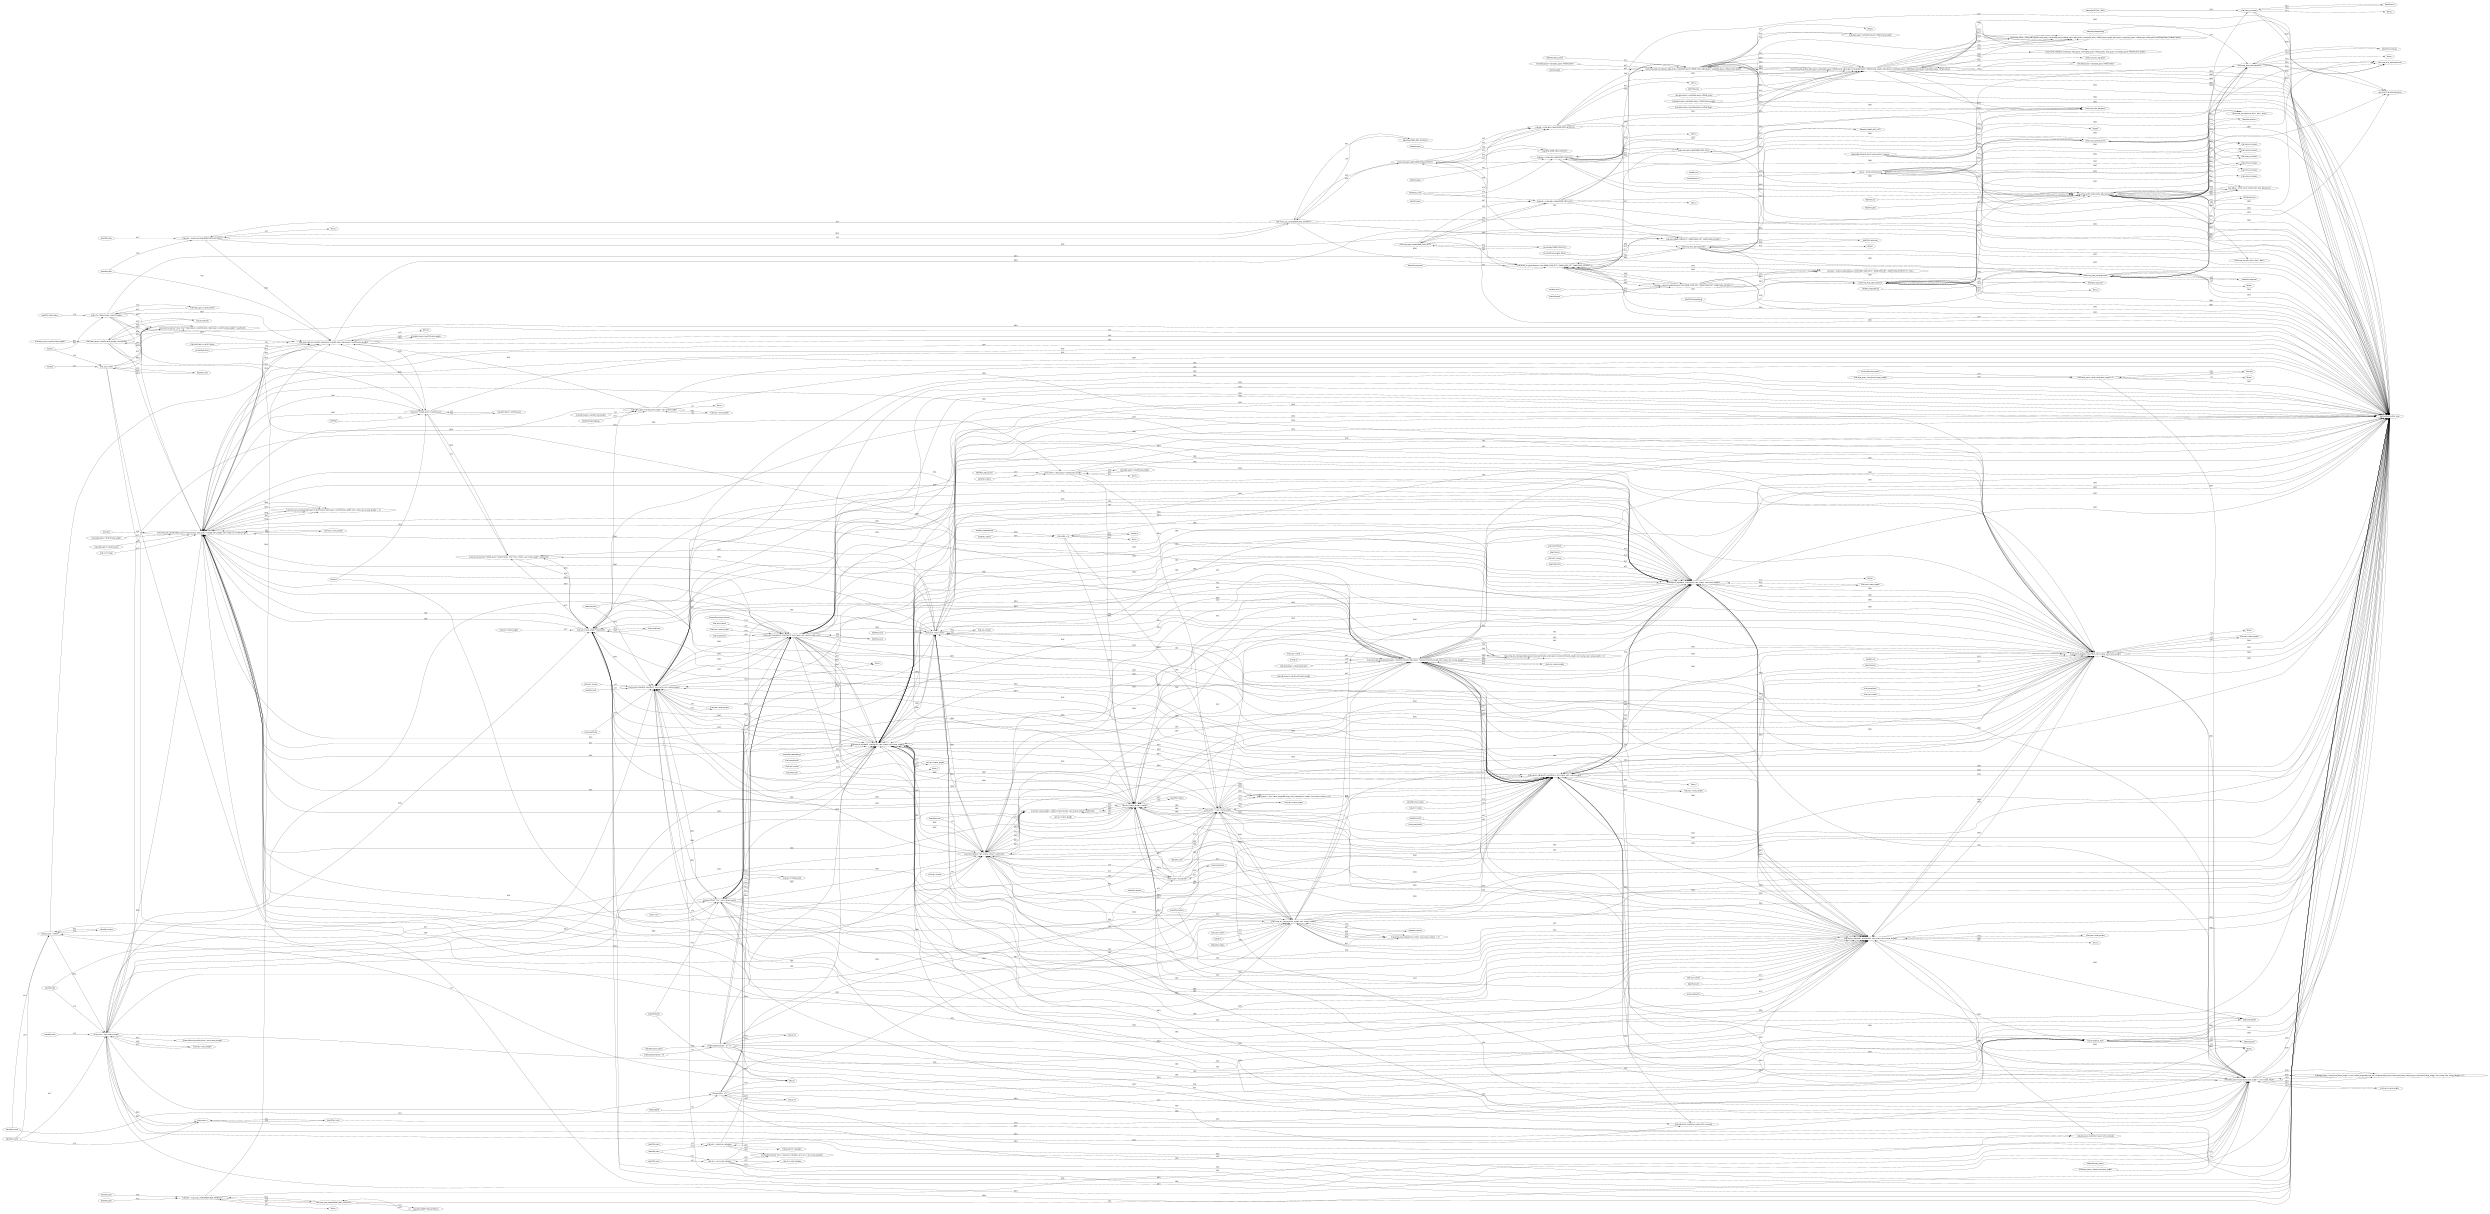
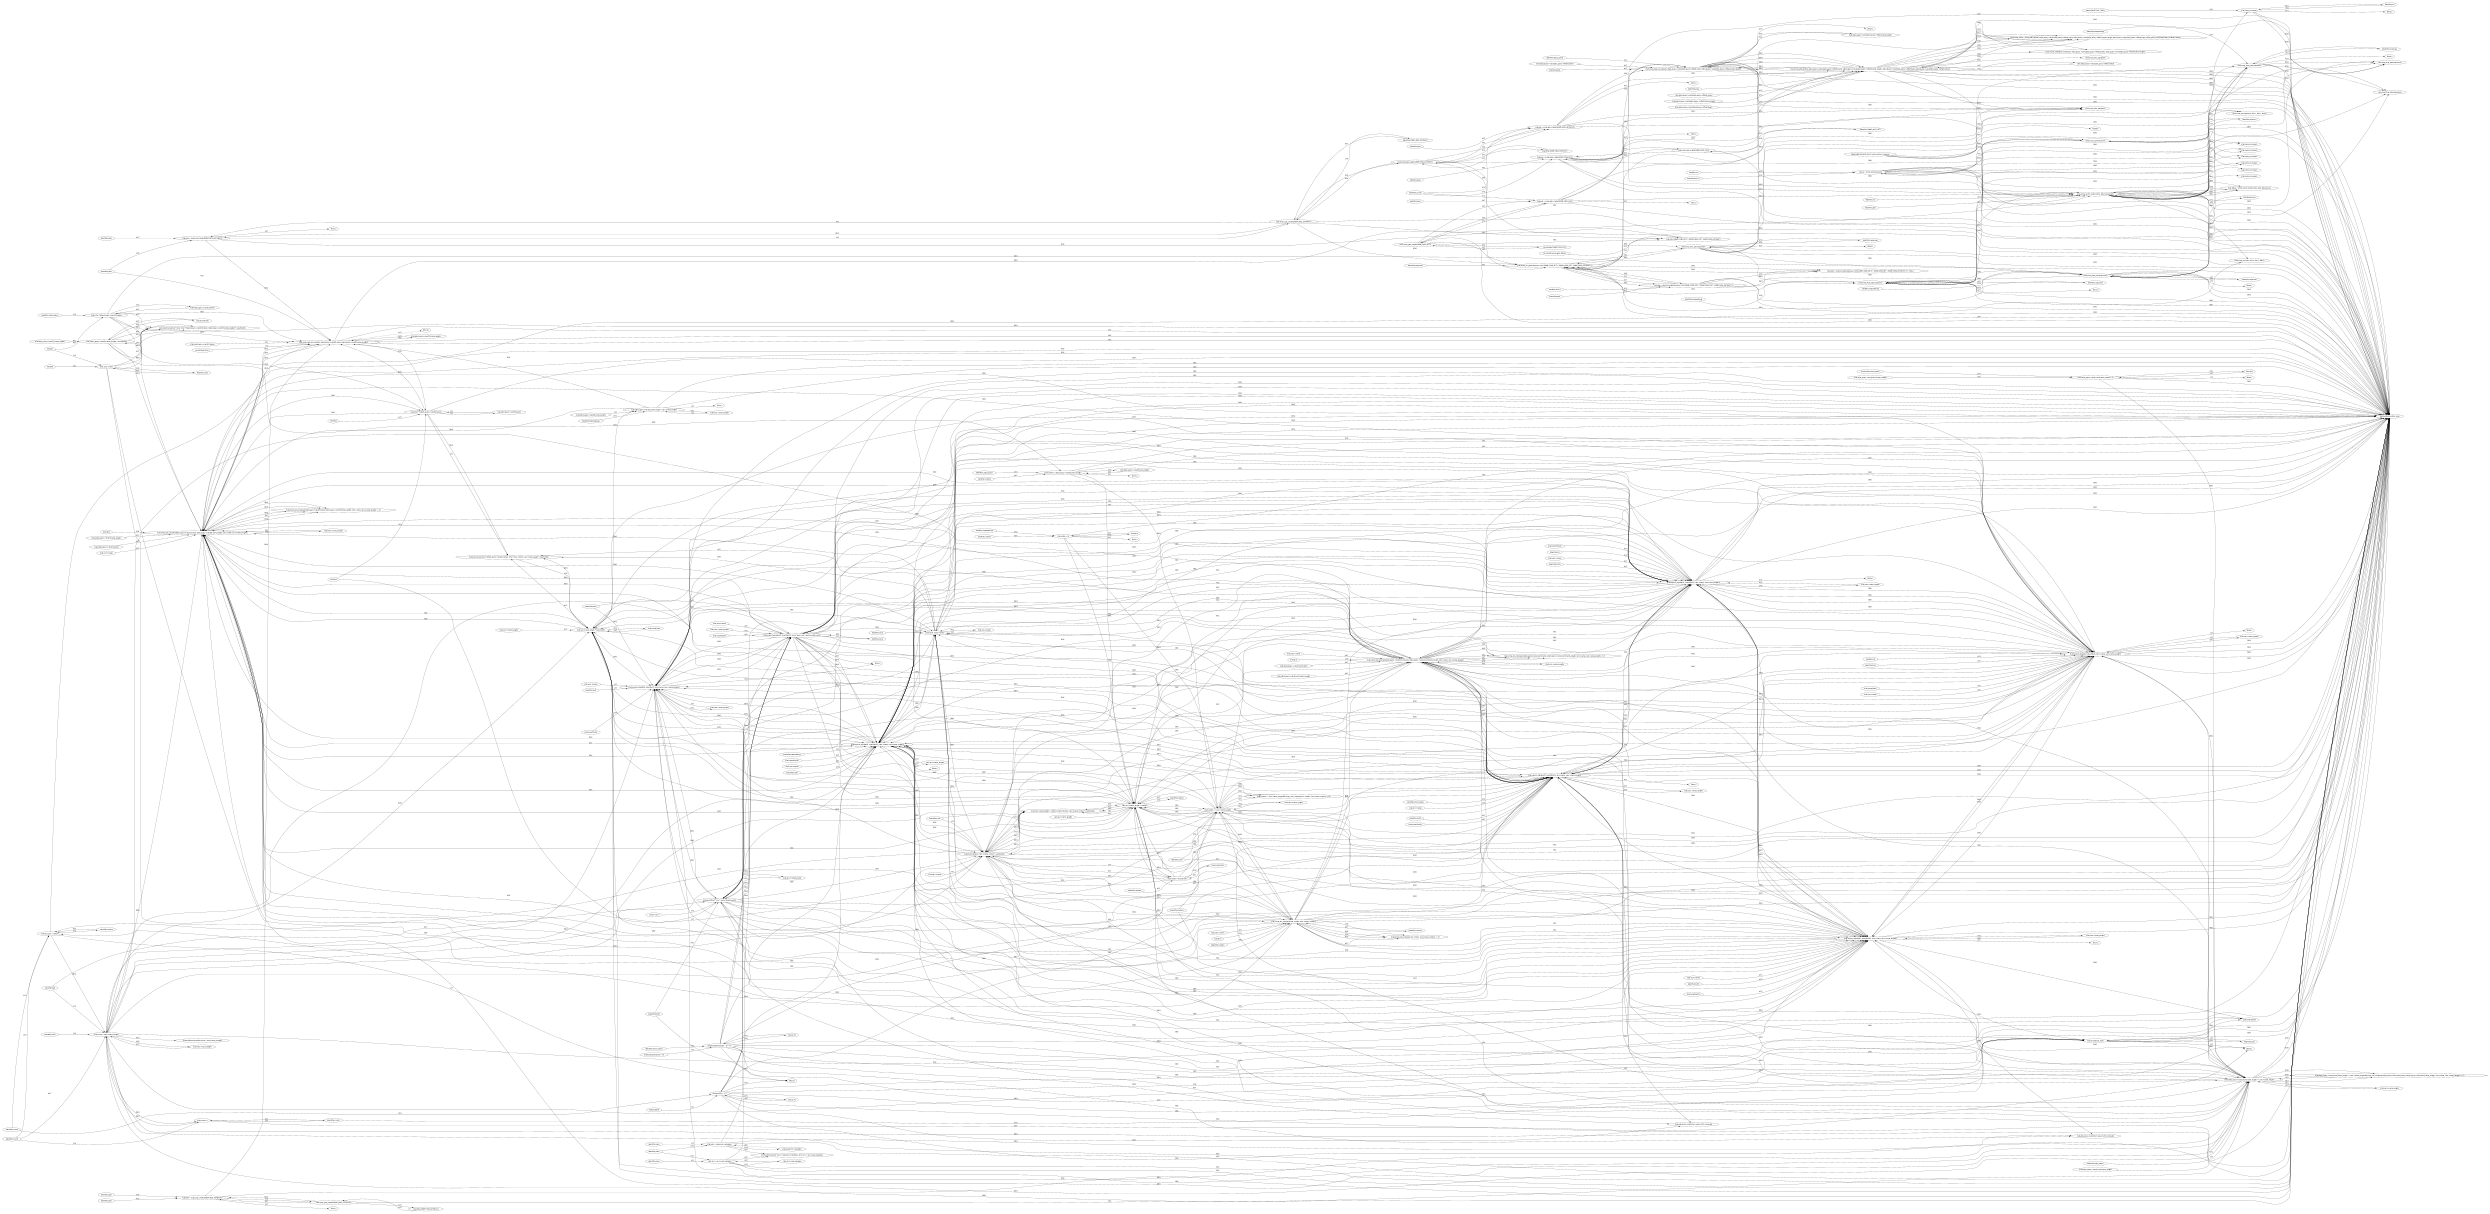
edge "(Call,snmp_pdu_create(SNMP_MSG_GET))" -> "(Call,(st & SNMP_CMD_GET) ? SNMP_MSG_GET : SNMP_MSG_GETNEXT)": added, label "DDG:"
edge "(Literal,count = rootlen)" -> "(MethodReturn,static void)": now "(Literal,count = rootlen)" -> "(Call,snmp_error(ss, NULL, NULL, &err))"
node "(ControlStructure,continue;)": removed
edge "(Call,memcmp(root, vars->name, rootlen * sizeof(oid)))" -> "(Call,(char *)vars->name)": now "(Call,rootlen * sizeof(oid))" -> "(Call,(char *)vars->name)"
